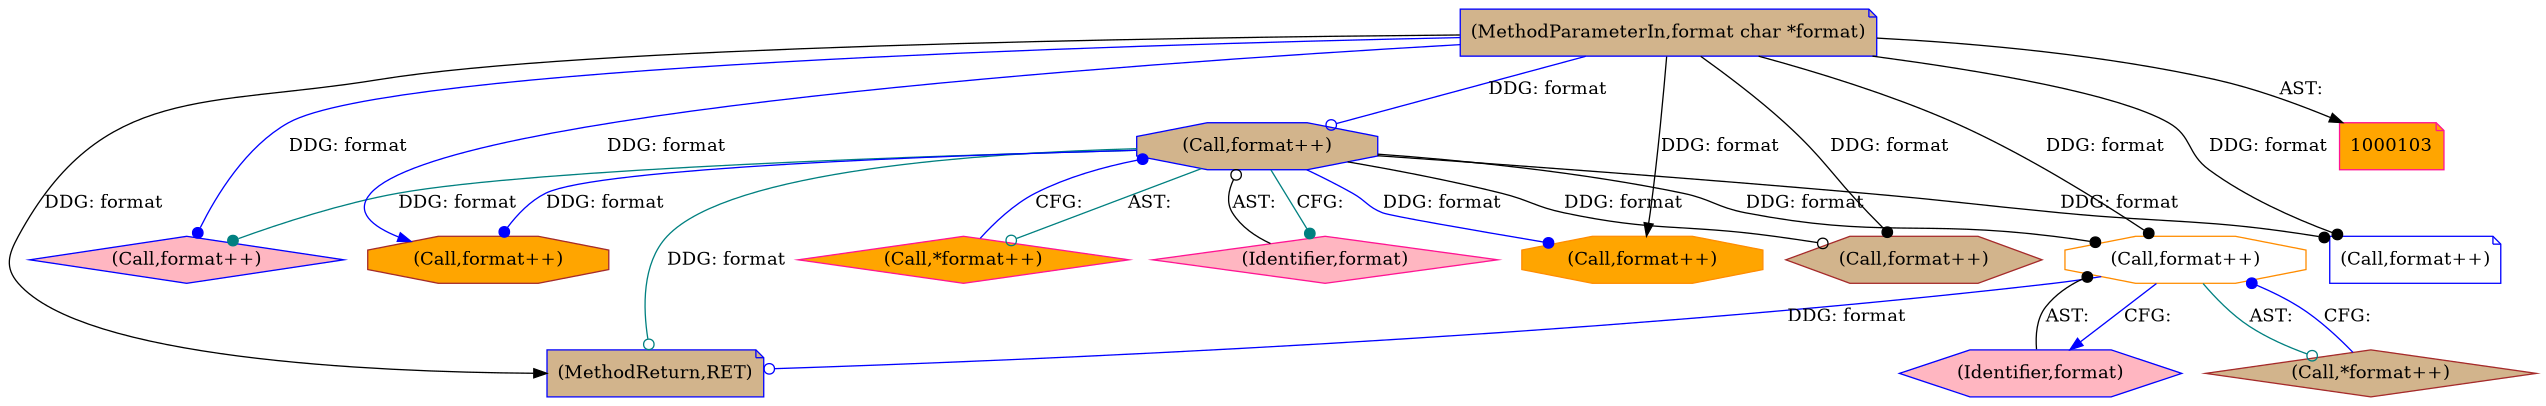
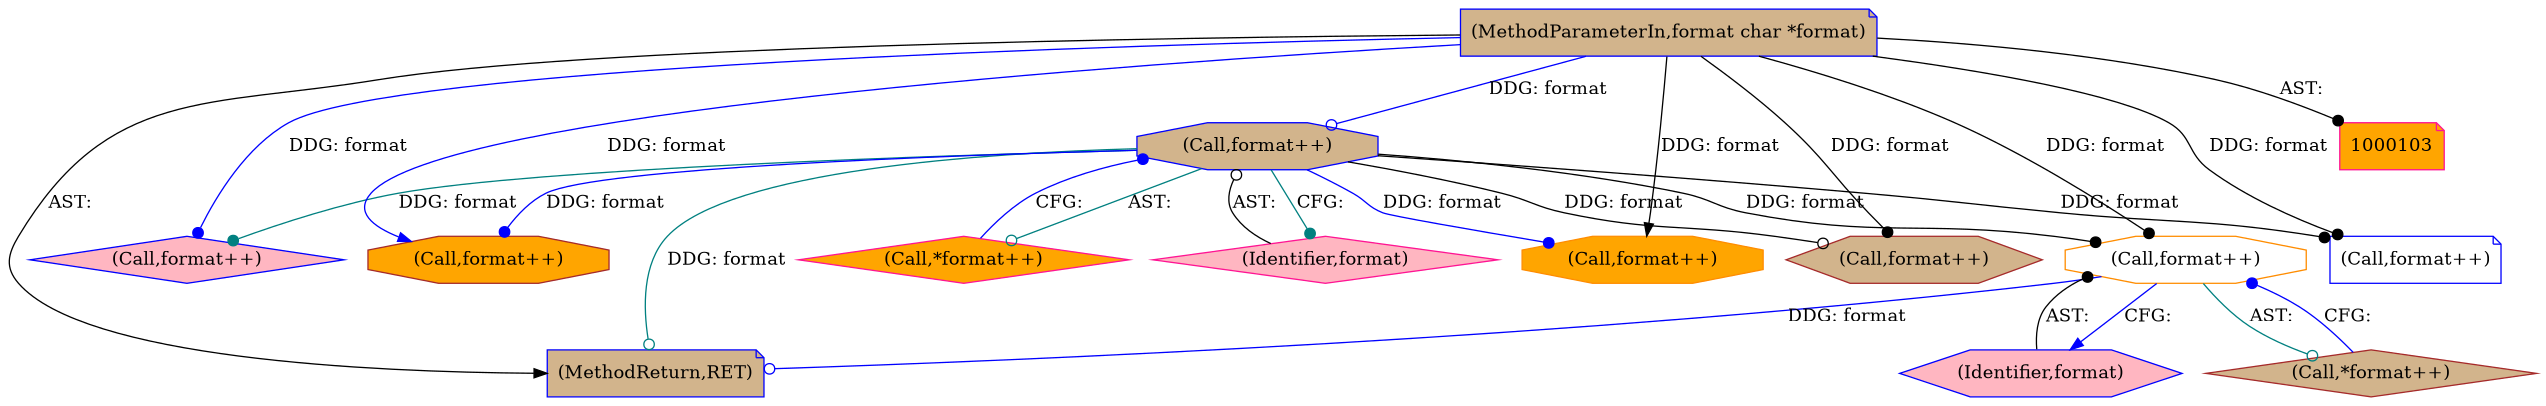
edge "(MethodParameterIn,format char *format)" -> "1000103": arrowhead normal -> dot
edge "(MethodParameterIn,format char *format)" -> "(MethodReturn,RET)": label "DDG: format" -> "AST: "
